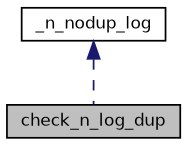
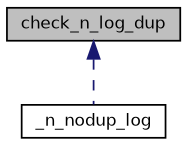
edge "check_n_log_dup" -> "_n_nodup_log": reversed
